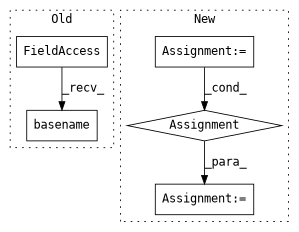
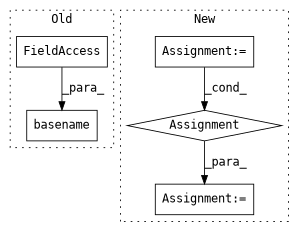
edge "FieldAccess" -> "basename": label "_recv_" -> "_para_"
